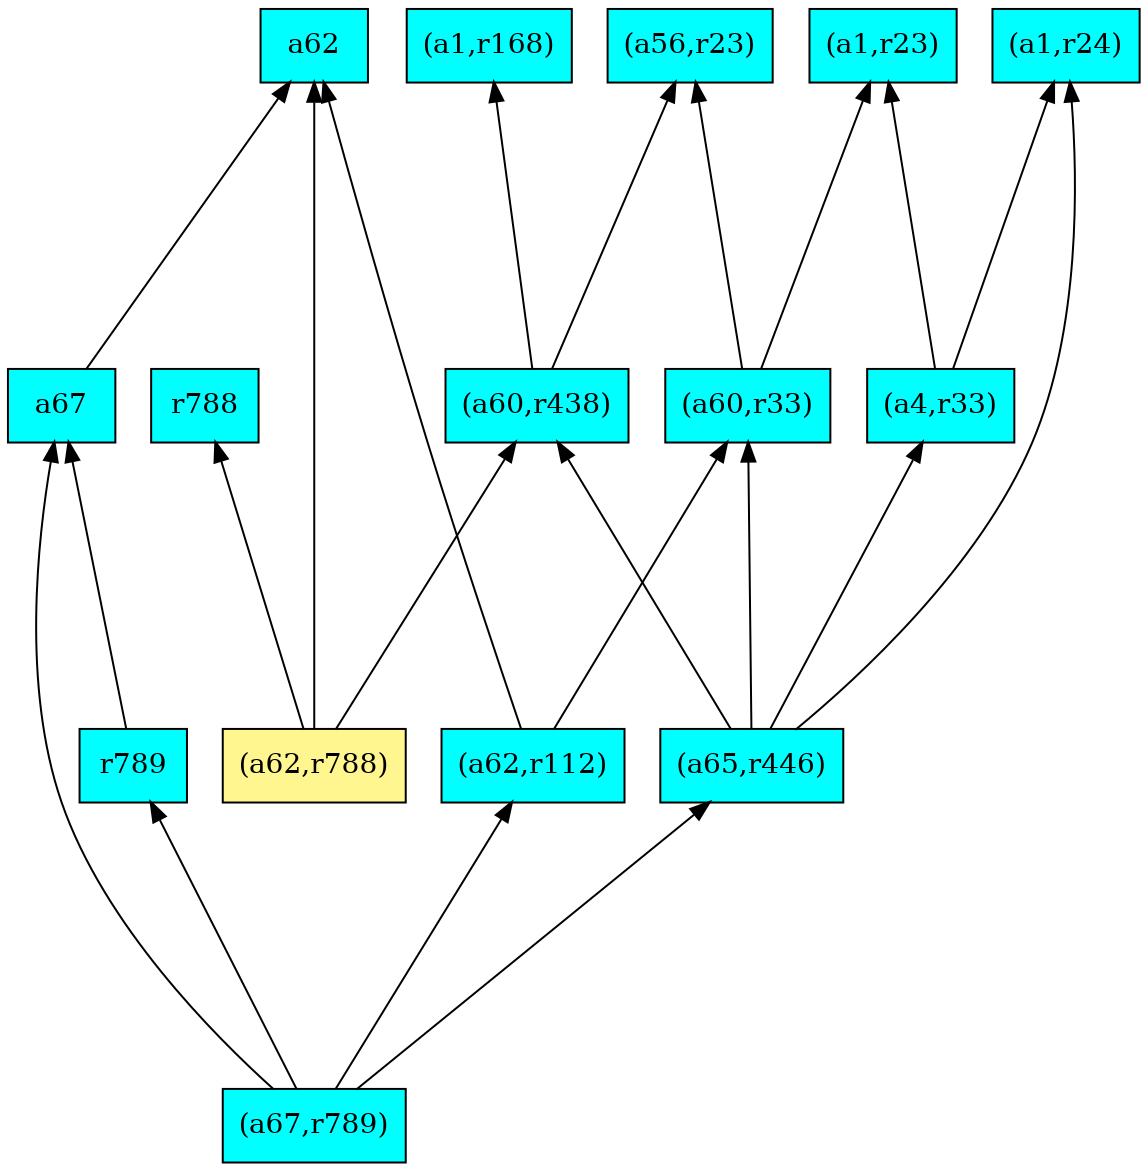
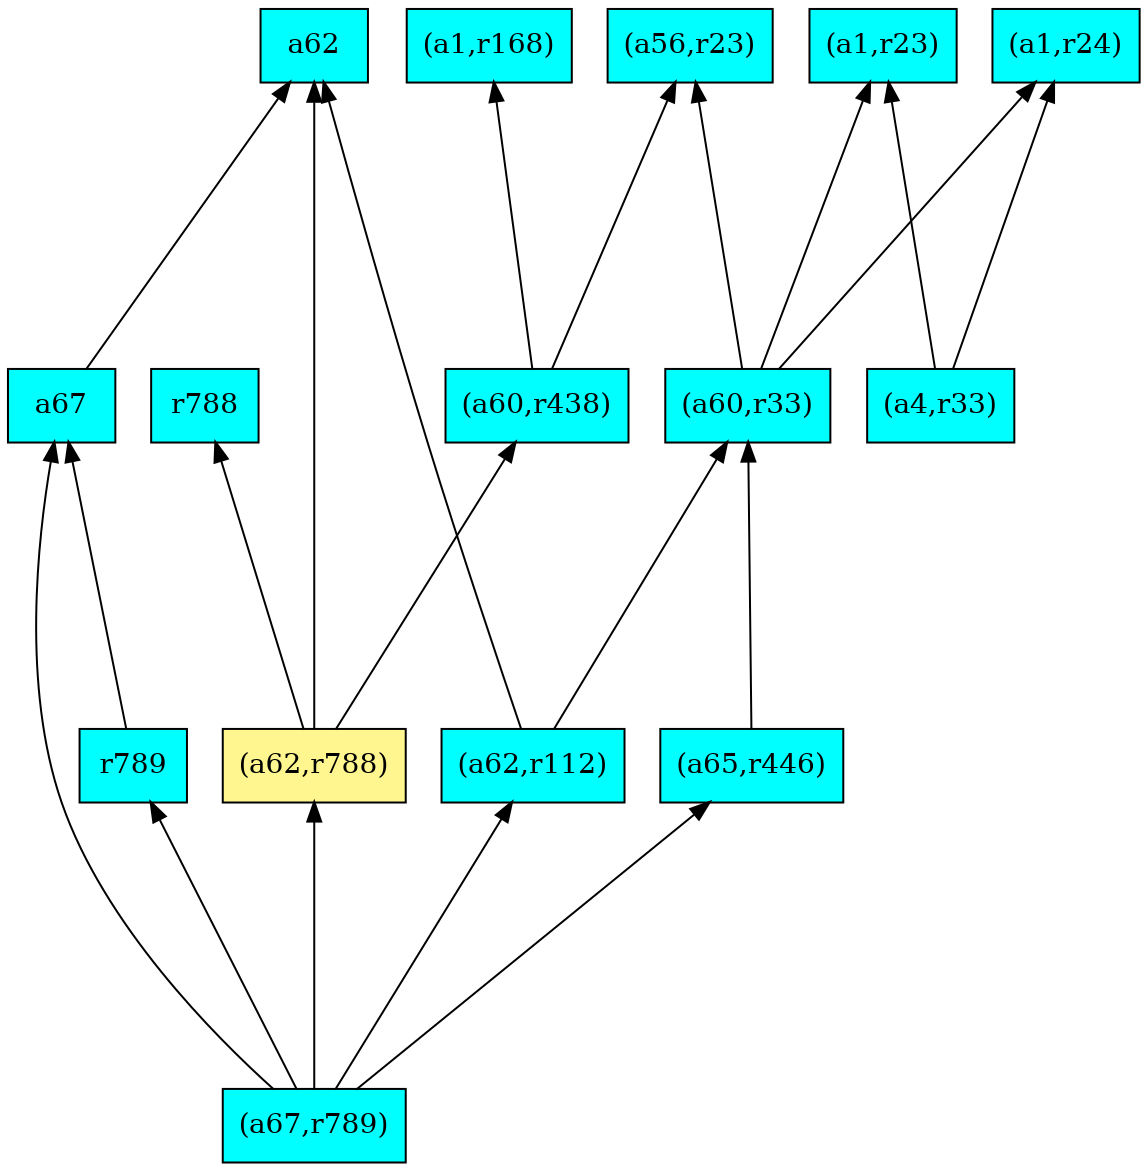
edge "(a65,r446)" -> "(a1,r24)": now "(a60,r33)" -> "(a1,r24)"
edge "(a65,r446)" -> "(a60,r438)": removed
edge "(a65,r446)" -> "(a4,r33)": removed
edge "(a67,r789)" -> "(a62,r788)": added
